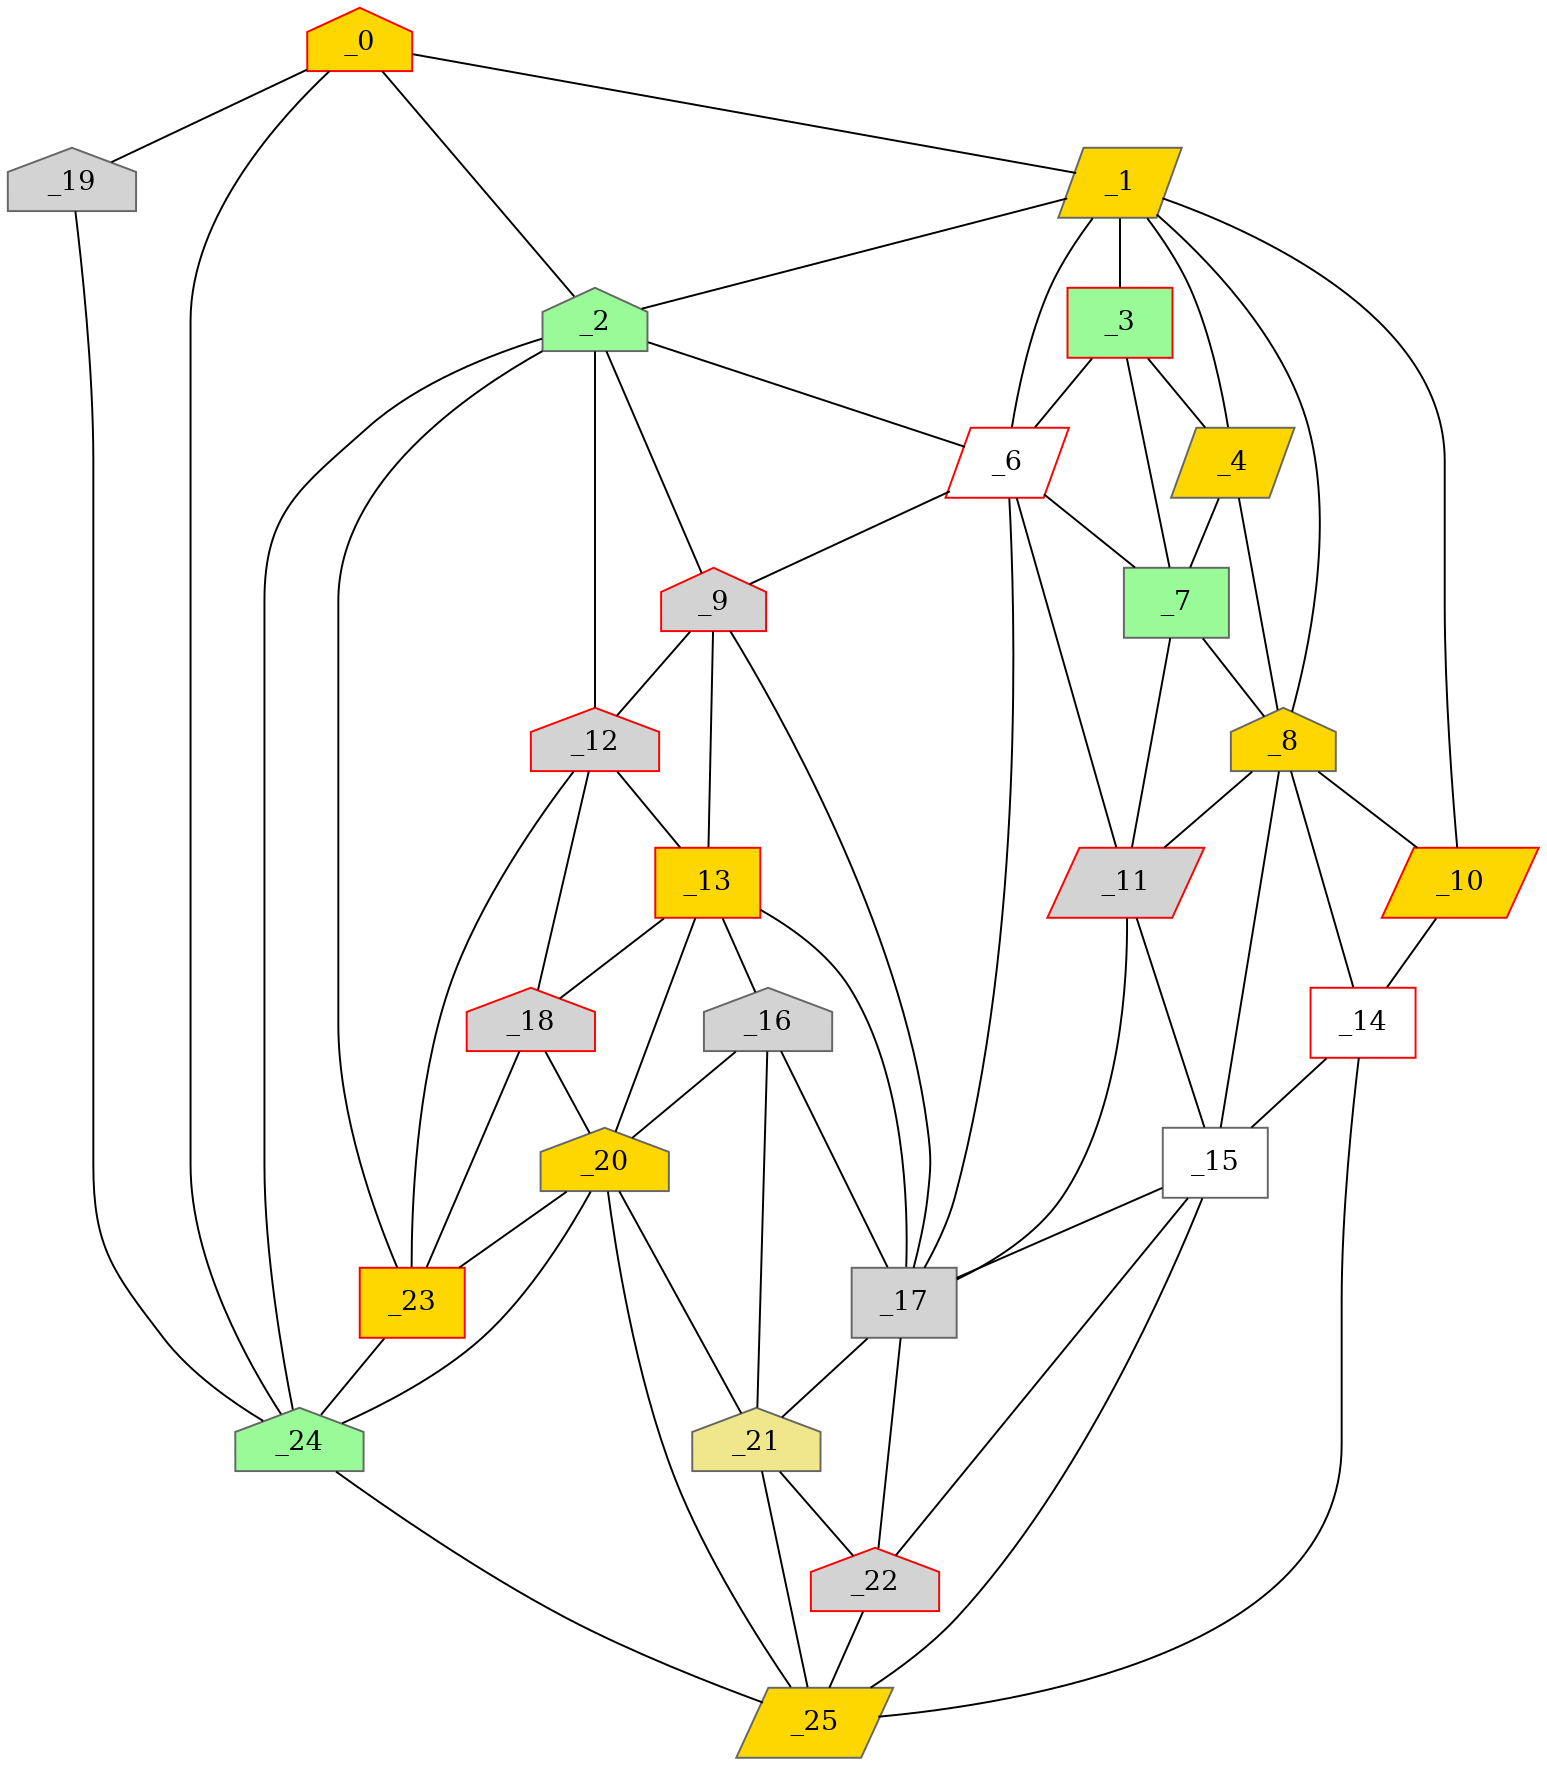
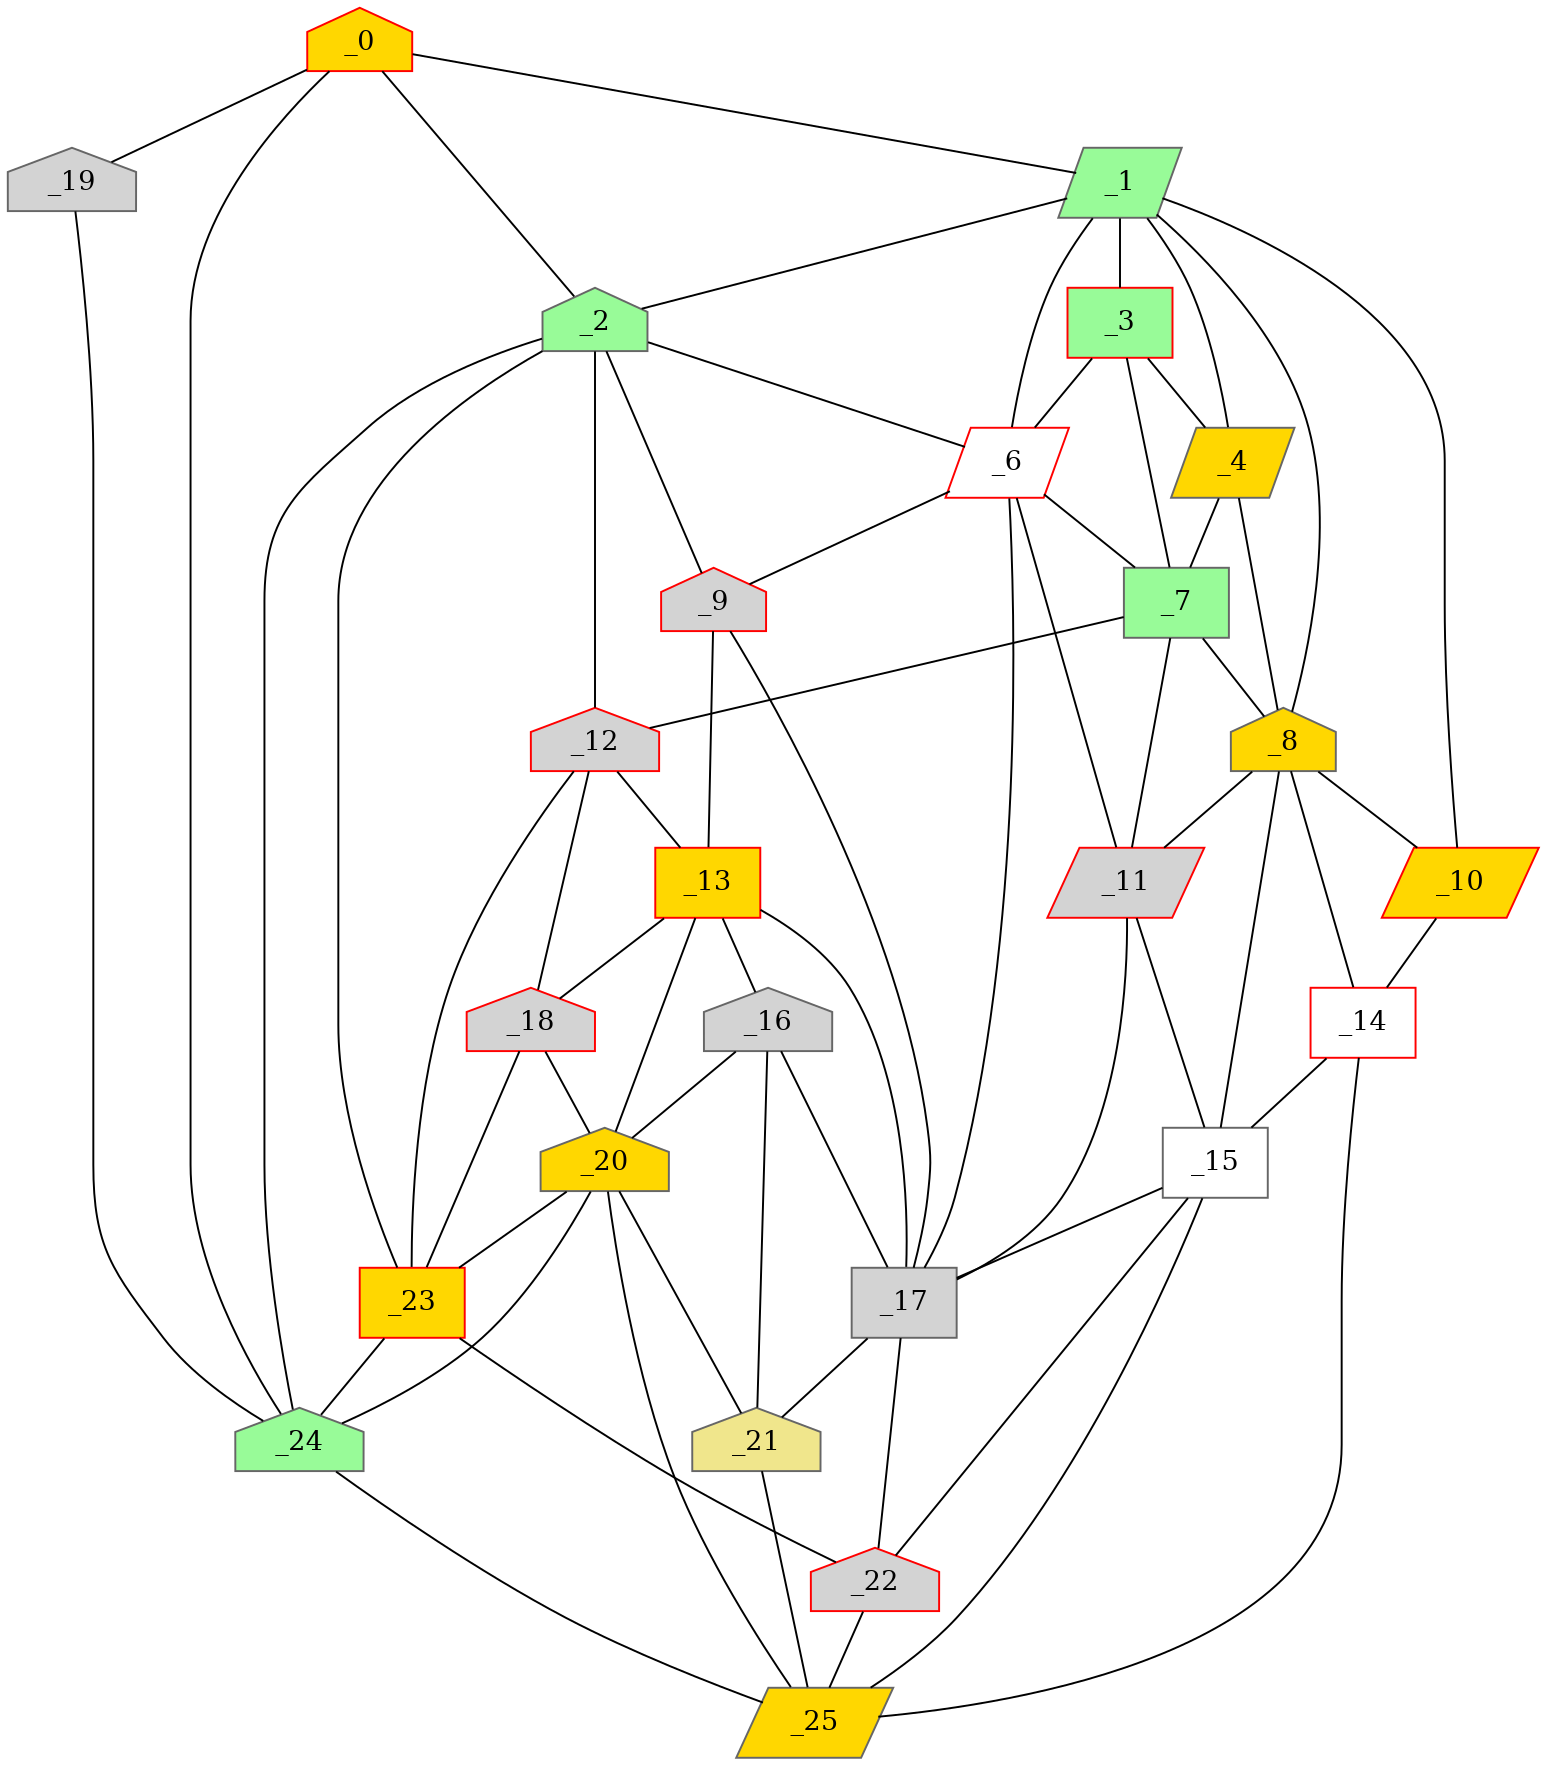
node "_1": fillcolor gold -> palegreen
edge "_9" -- "_12": now "_7" -- "_12"
edge "_21" -- "_22": now "_23" -- "_22"
